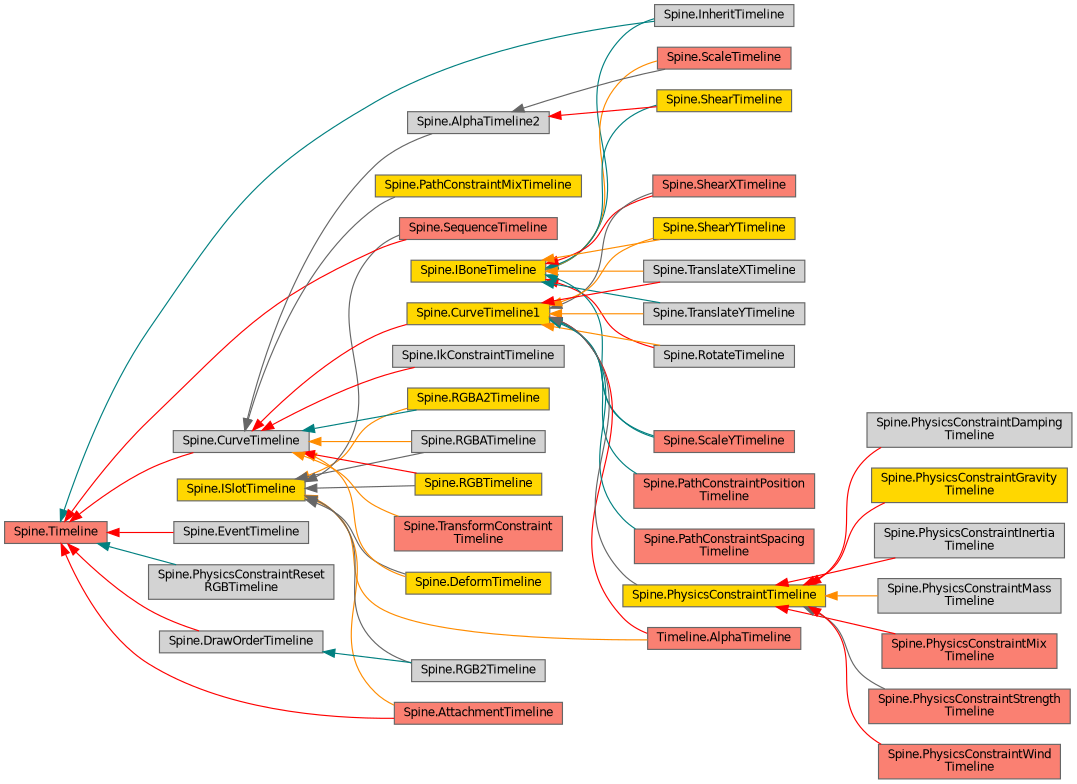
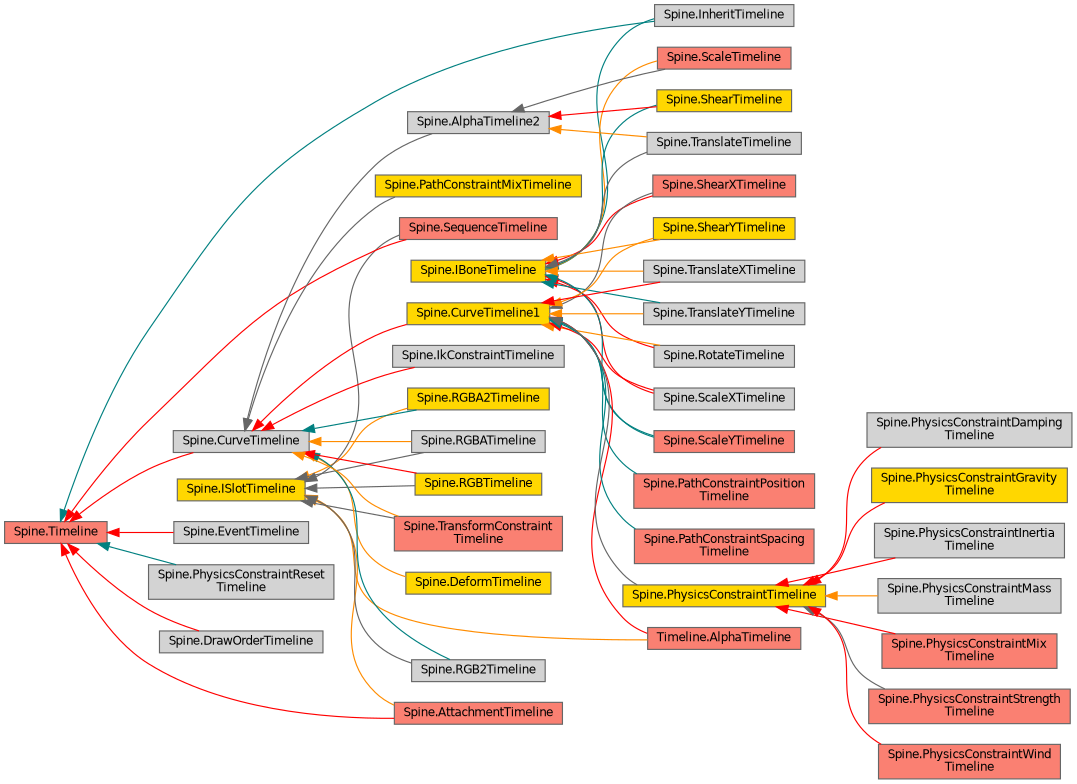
node "Spine.TranslateTimeline": added
node "Spine.ScaleXTimeline": added
edge "Spine.DeformTimeline" -> "Spine.ISlotTimeline": now "Spine.TransformConstraint Timeline" -> "Spine.ISlotTimeline"
node "Spine.PhysicsConstraintReset RGBTimeline": label "Spine.PhysicsConstraintReset RGBTimeline" -> "Spine.PhysicsConstraintReset Timeline"
edge "Spine.RGB2Timeline" -> "Spine.DrawOrderTimeline": now "Spine.RGB2Timeline" -> "Spine.CurveTimeline"
